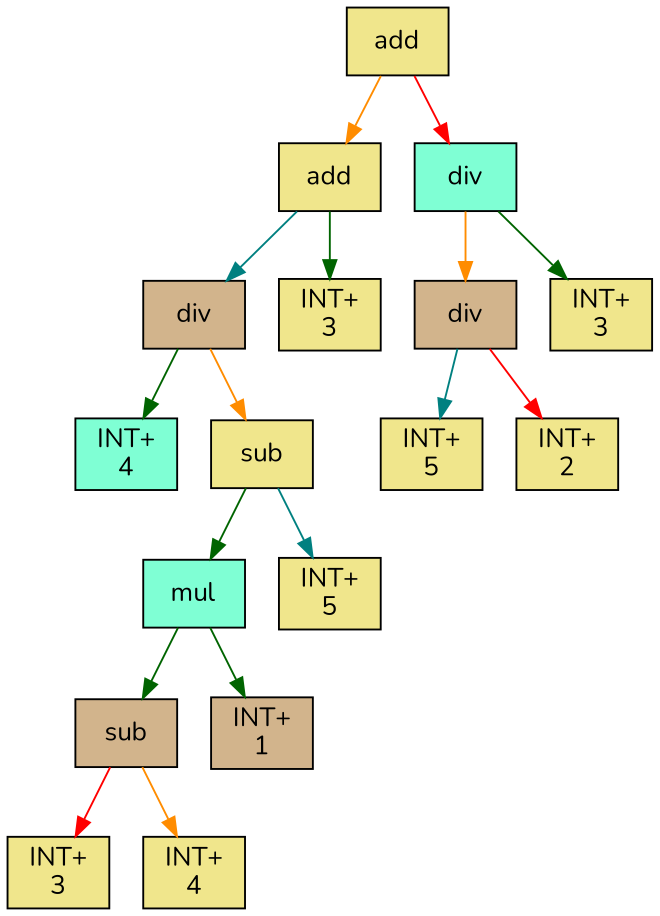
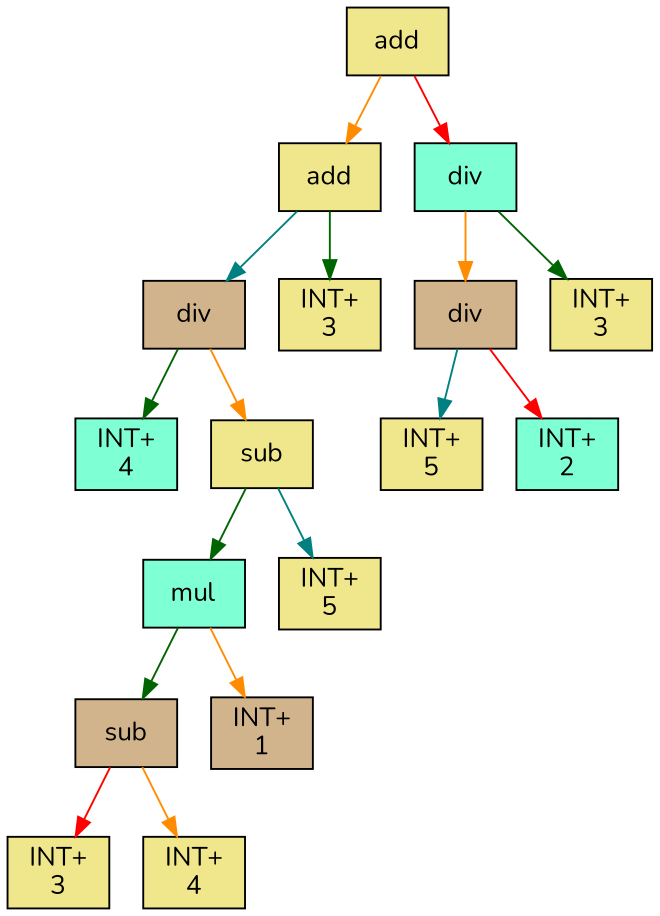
node "INT+ 2": fillcolor khaki -> aquamarine
edge "mul" -> "INT+ 1": color darkgreen -> darkorange
